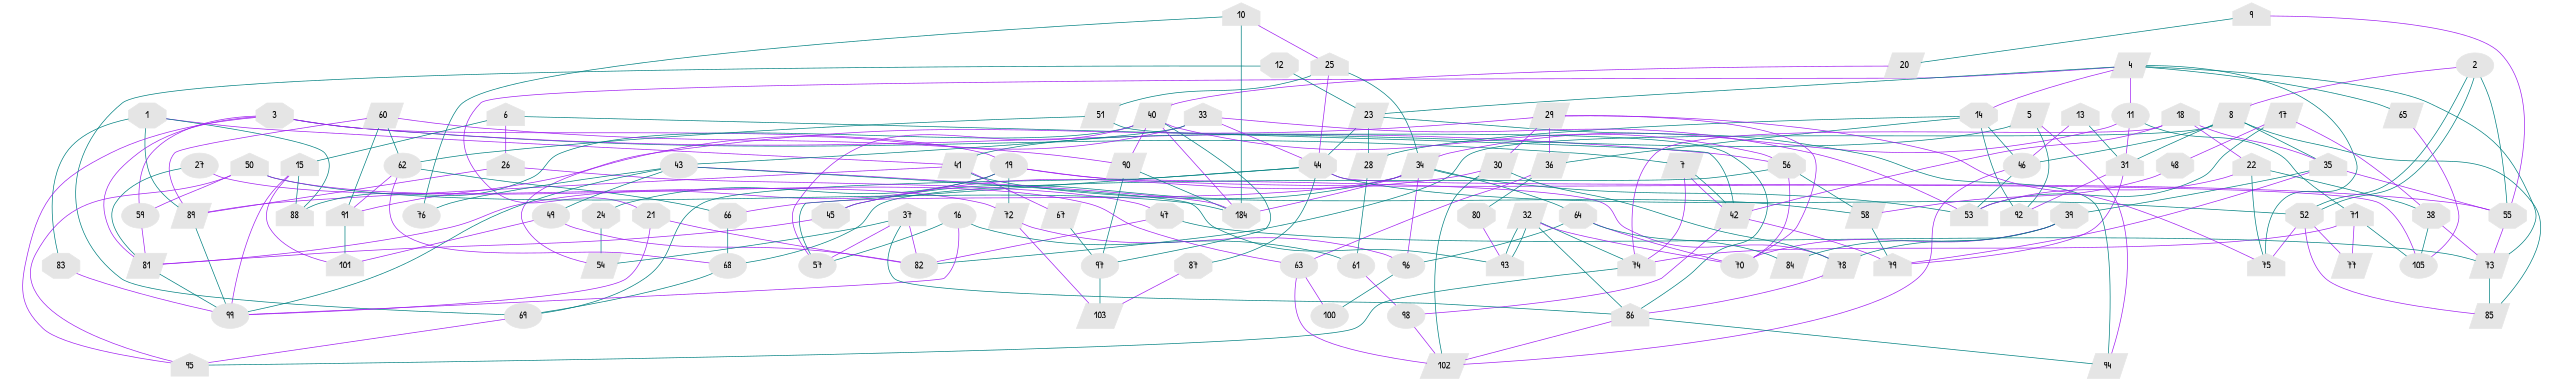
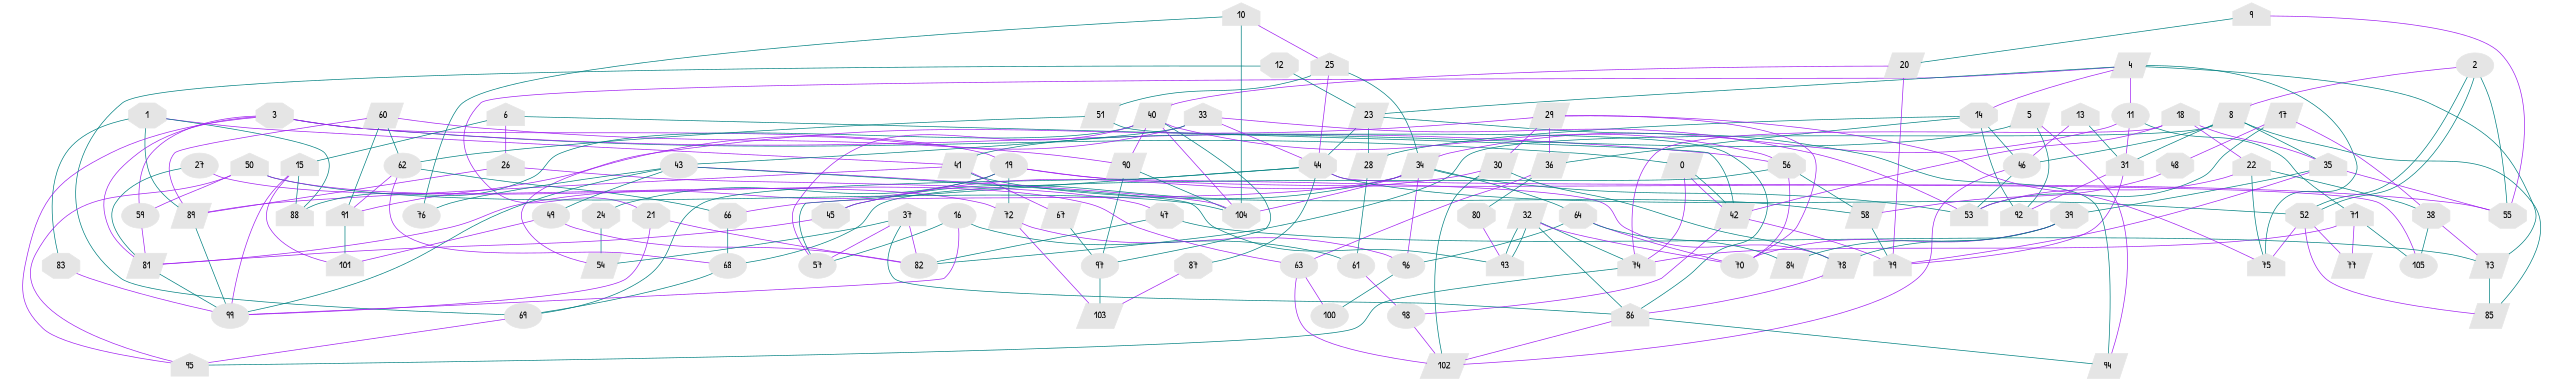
node "65": removed
edge "20" -- "79": added
node "7": label "7" -> "0"
node "184": label "184" -> "104"
edge "55" -- "73": removed
edge "47" -- "82": color purple -> teal
